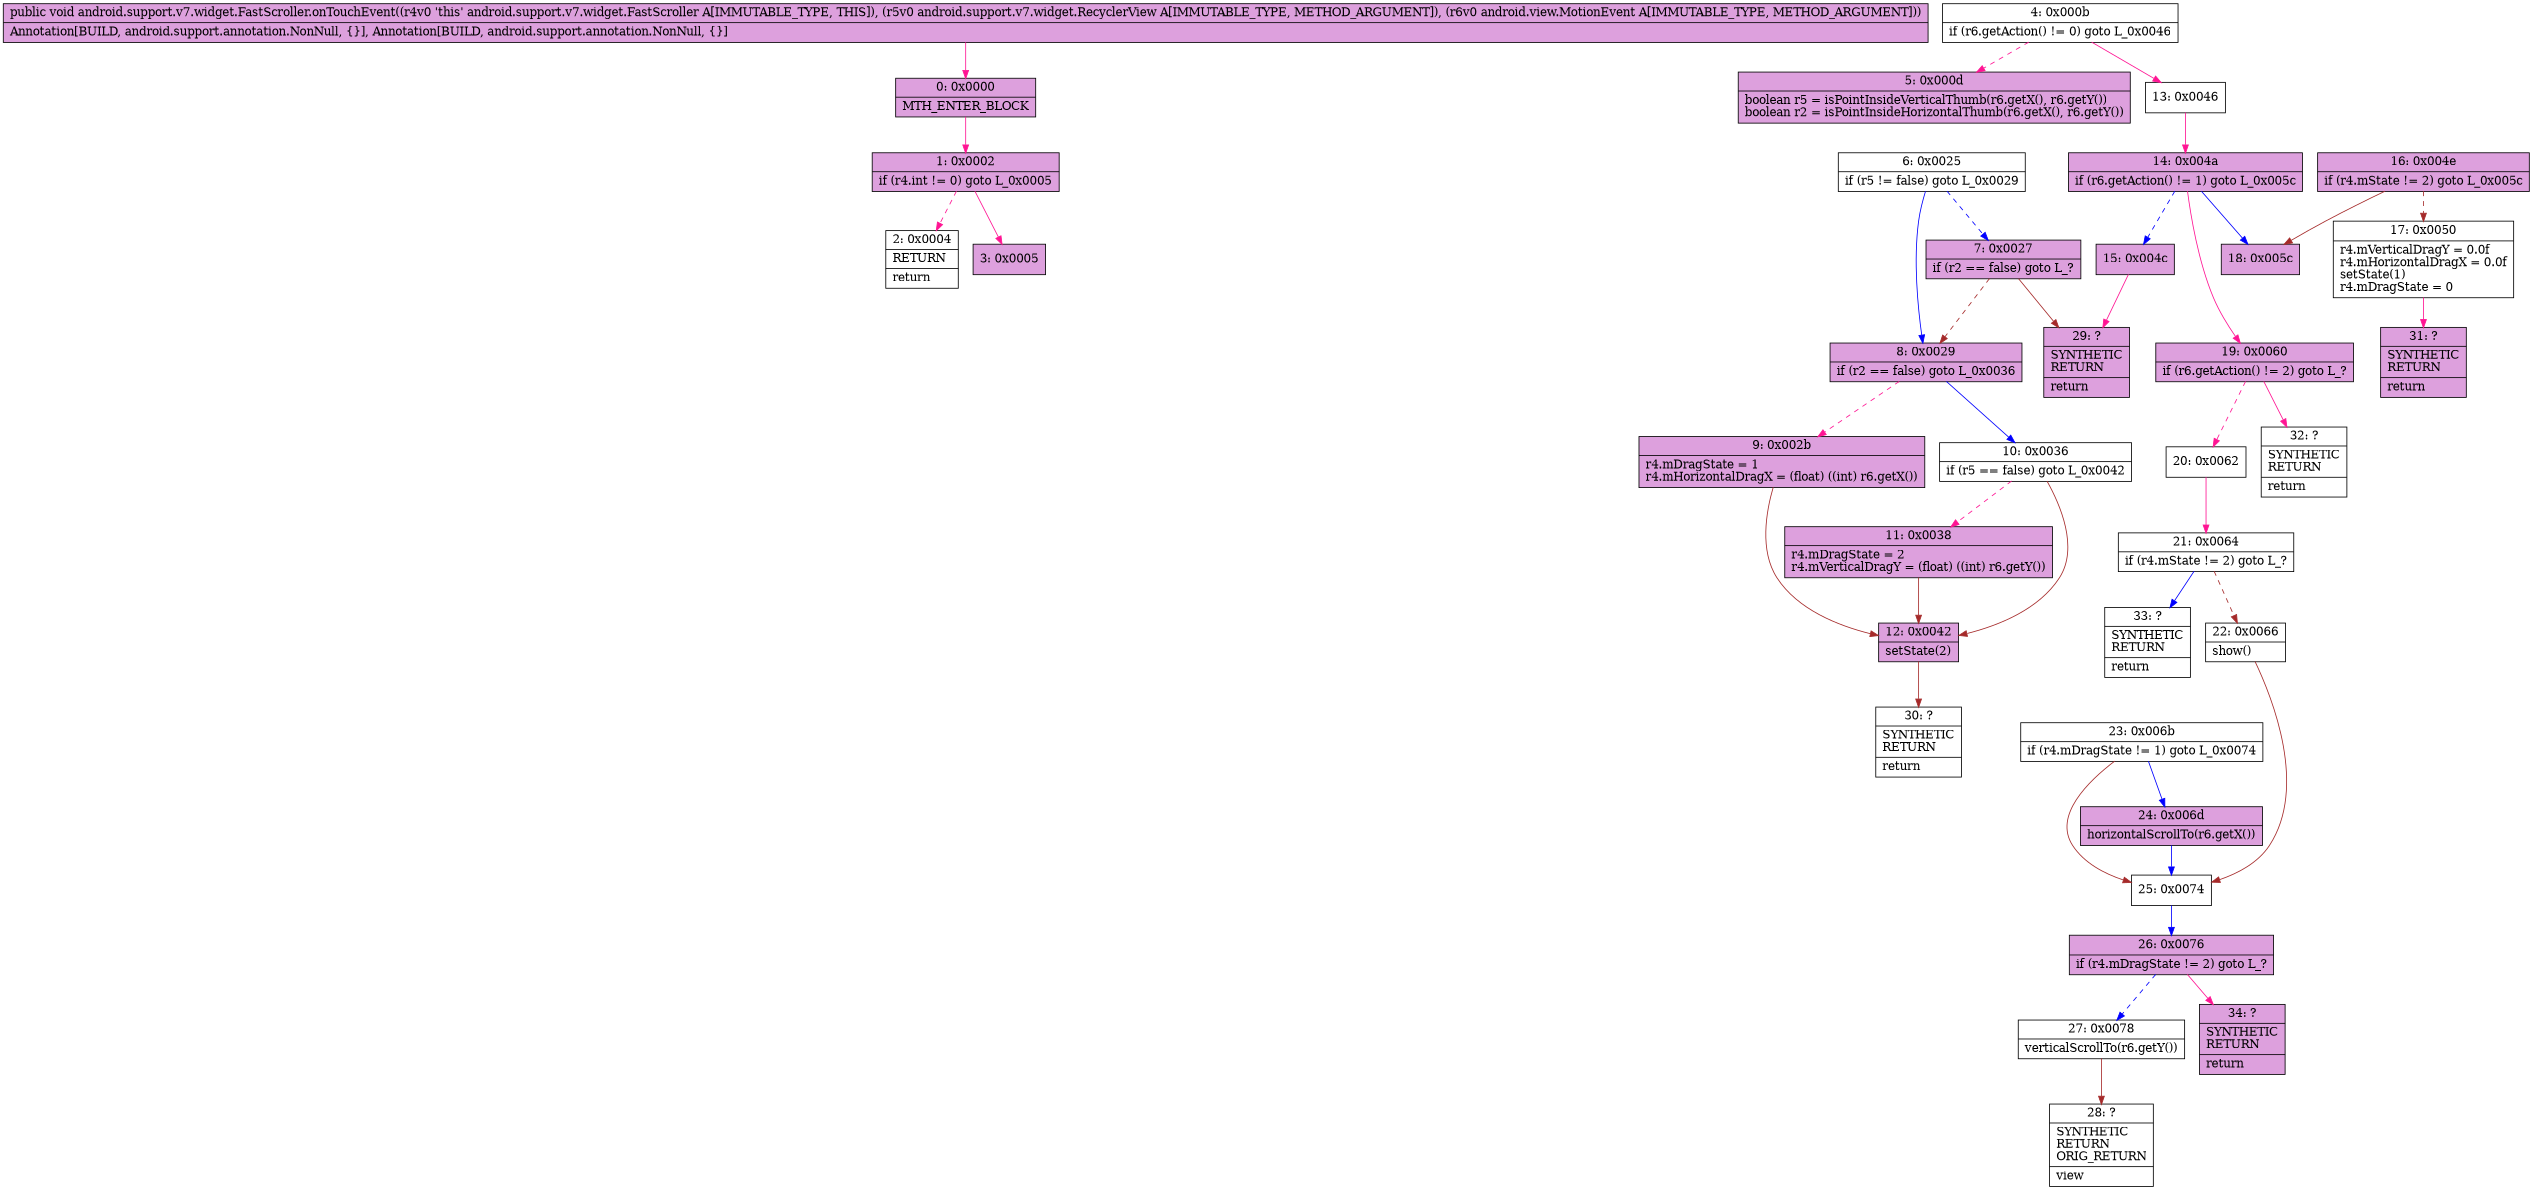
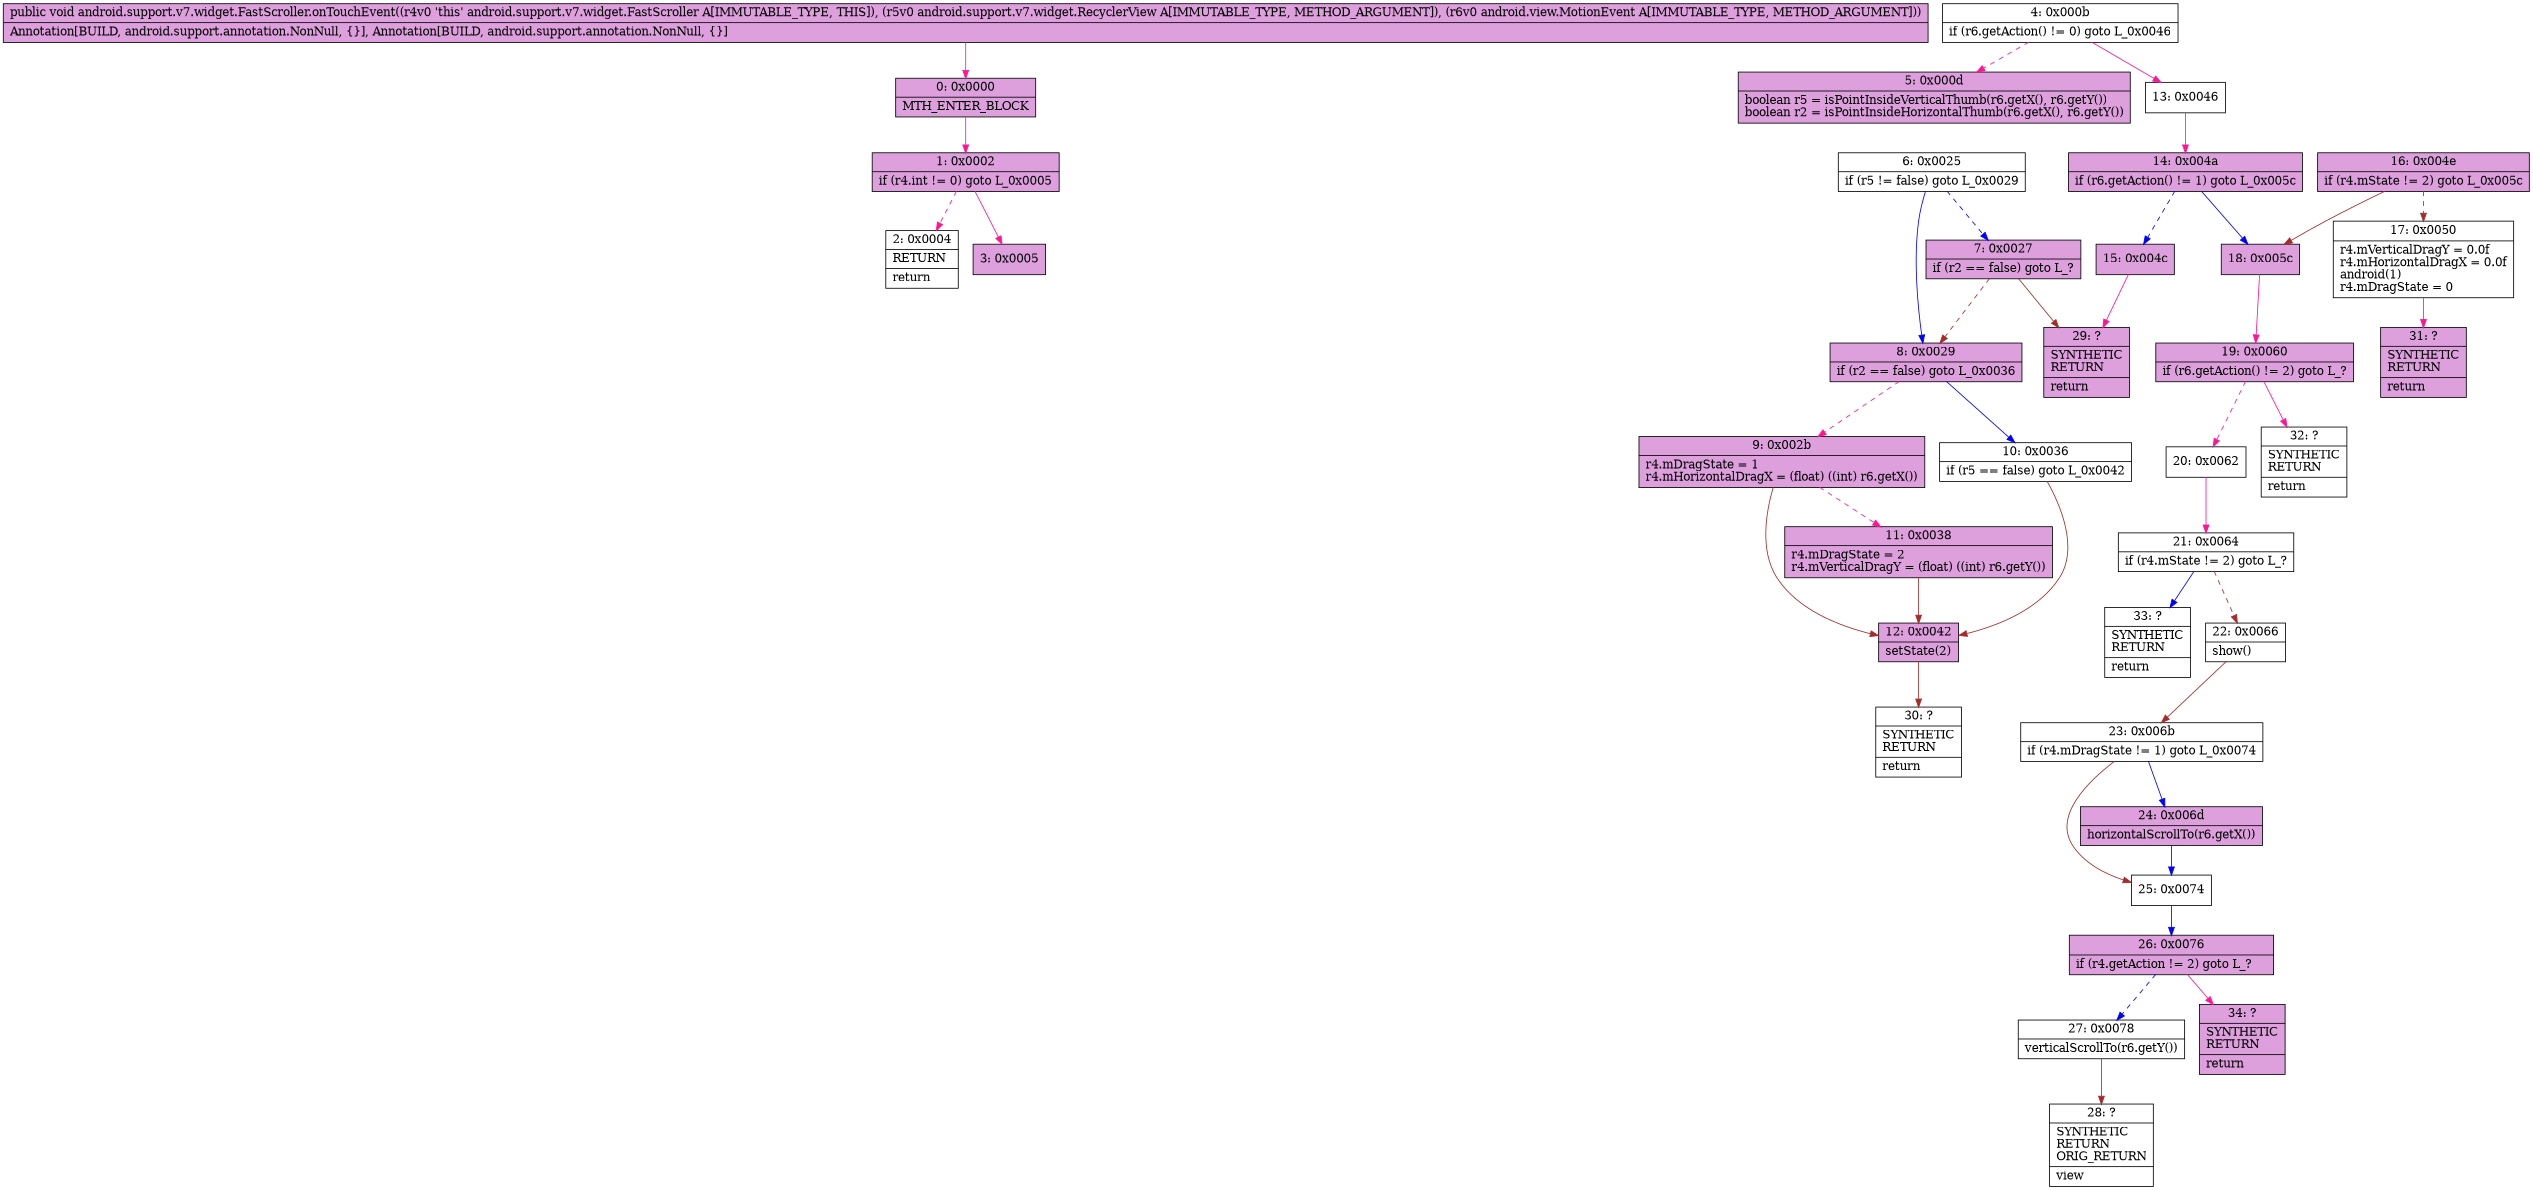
edge "14: 0x004a" -> "19: 0x0060": now "18: 0x005c" -> "19: 0x0060"
node "17: 0x0050": text "setState(1)" -> "android(1)"
edge "10: 0x0036" -> "11: 0x0038": now "9: 0x002b" -> "11: 0x0038"
edge "22: 0x0066" -> "25: 0x0074": now "22: 0x0066" -> "23: 0x006b"
node "26: 0x0076": text "if (r4.mDragState != 2) goto L_?" -> "if (r4.getAction != 2) goto L_?"
